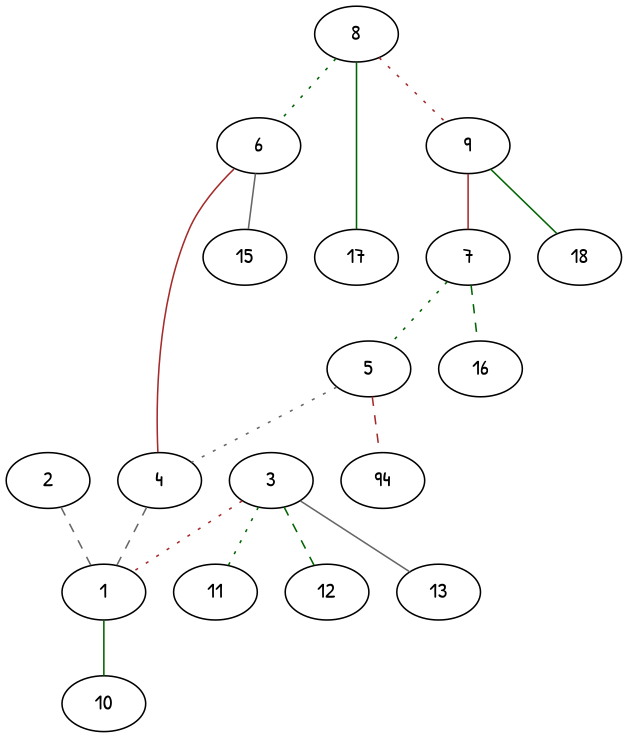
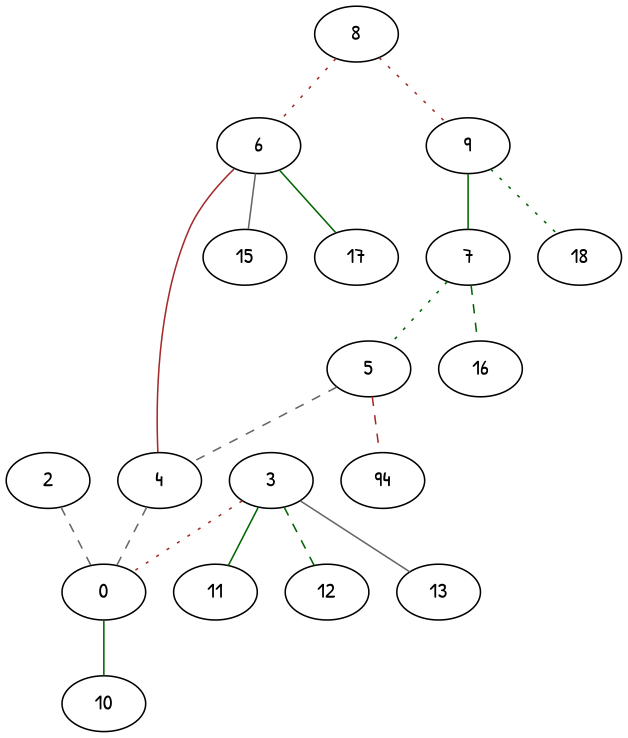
edge "8" -- "6": color darkgreen -> brown
edge "8" -- "17": now "6" -- "17"
edge "9" -- "18": style solid -> dotted
edge "9" -- "7": color brown -> darkgreen
edge "5" -- "4": style dotted -> dashed
edge "3" -- "11": style dotted -> solid
node "1": label "1" -> "0"
